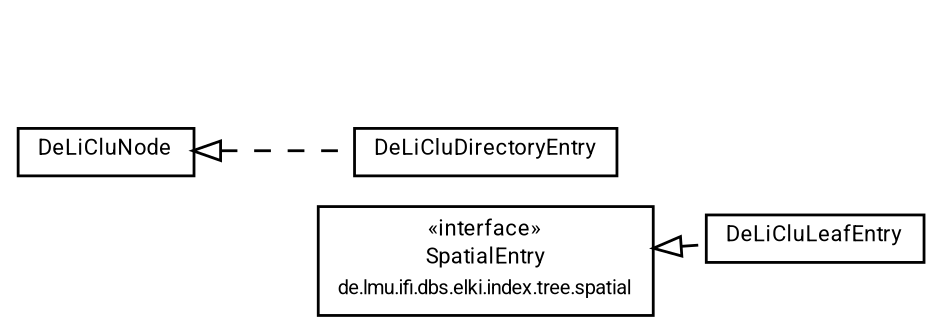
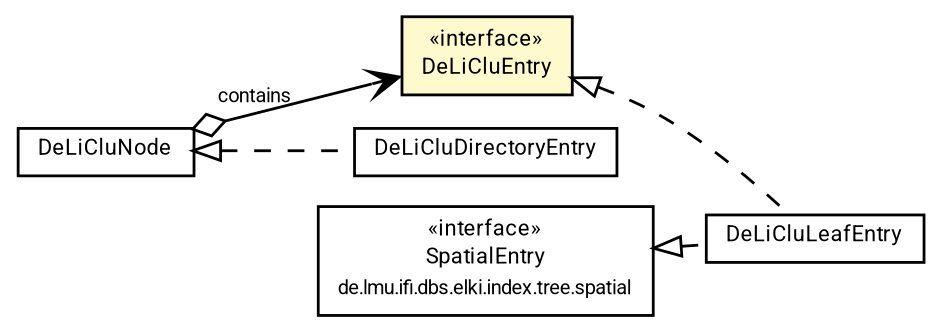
node "DeLiCluEntry": added
